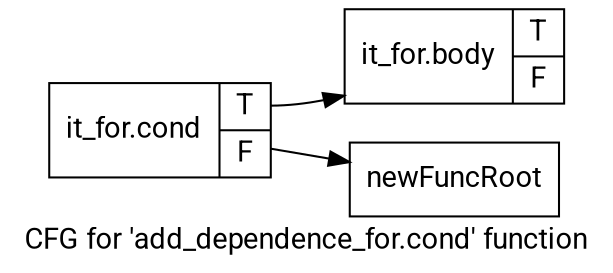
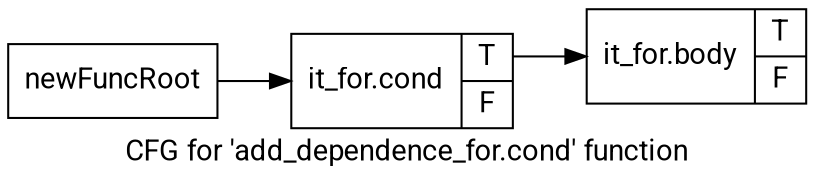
edge "it_for.cond" -> "newFuncRoot": reversed
